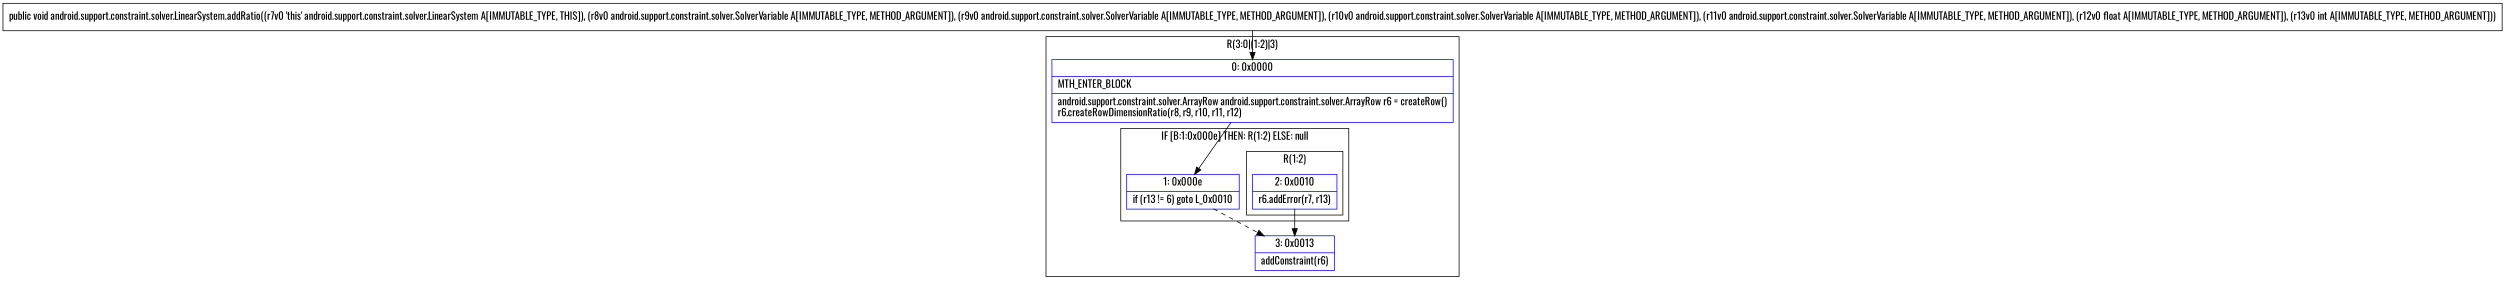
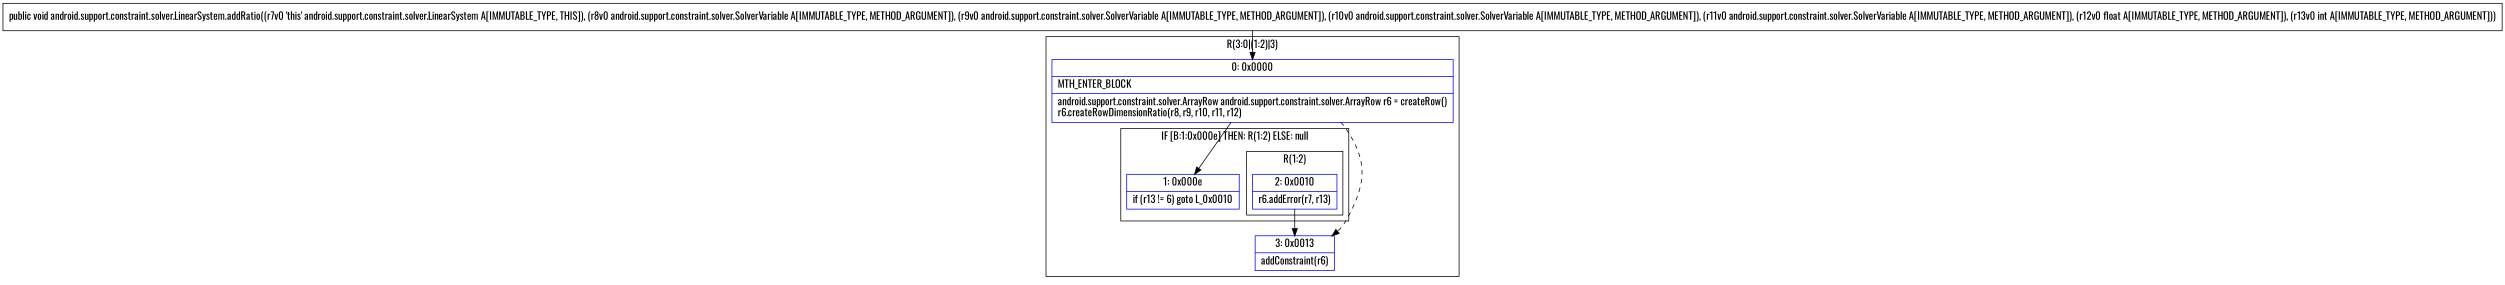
edge "1: 0x000e" -> "3: 0x0013": now "0: 0x0000" -> "3: 0x0013"
